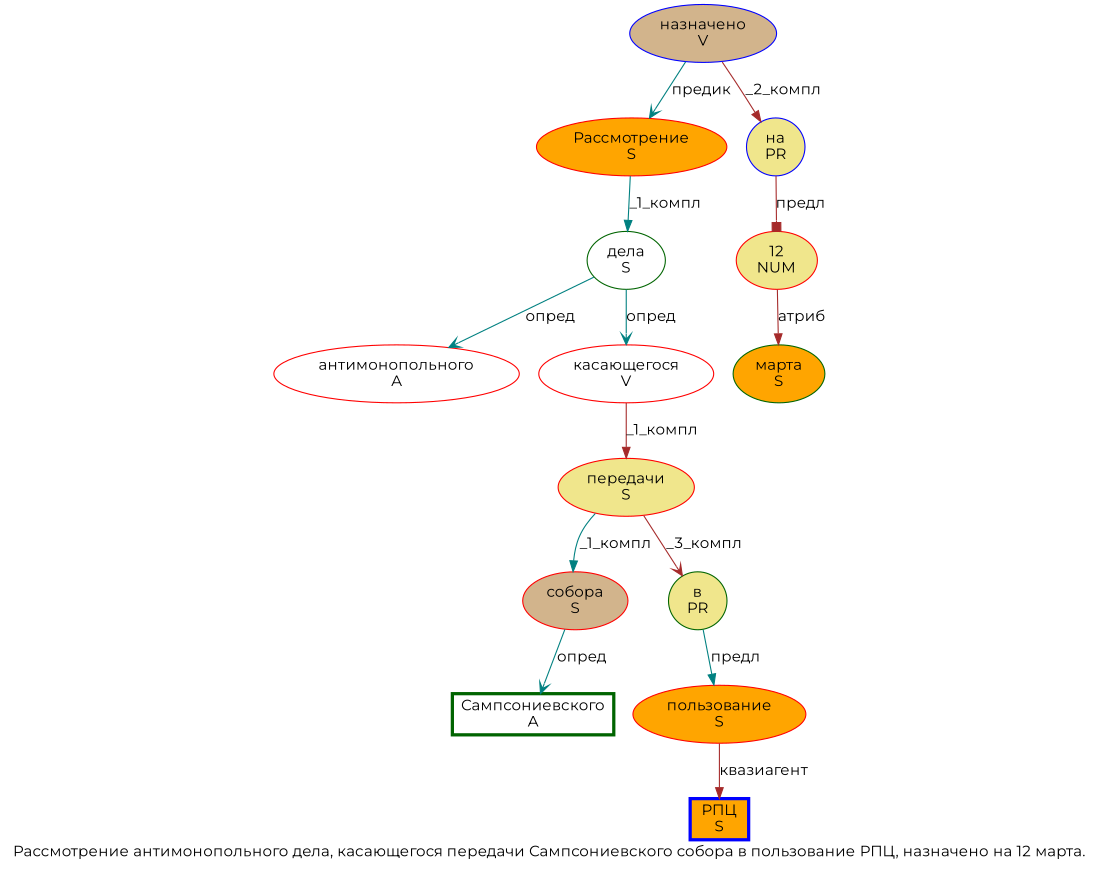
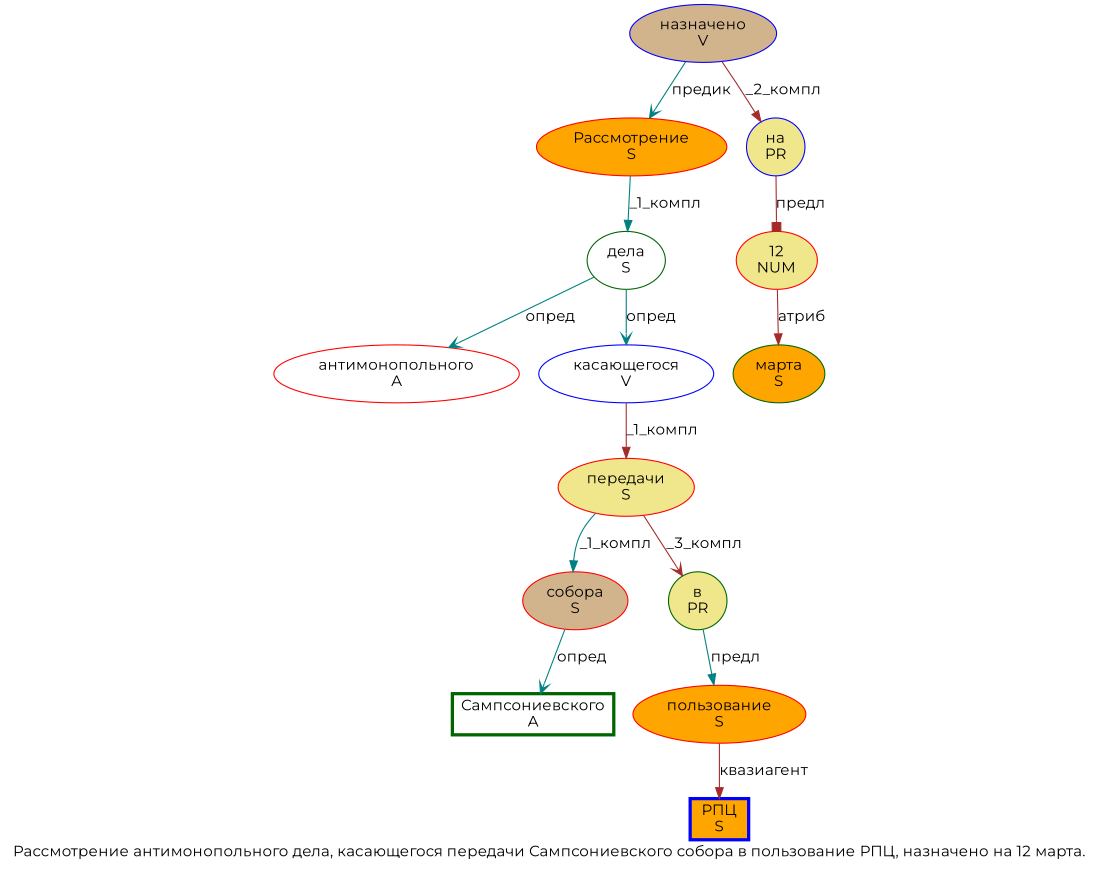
node "касающегося V": color red -> blue
